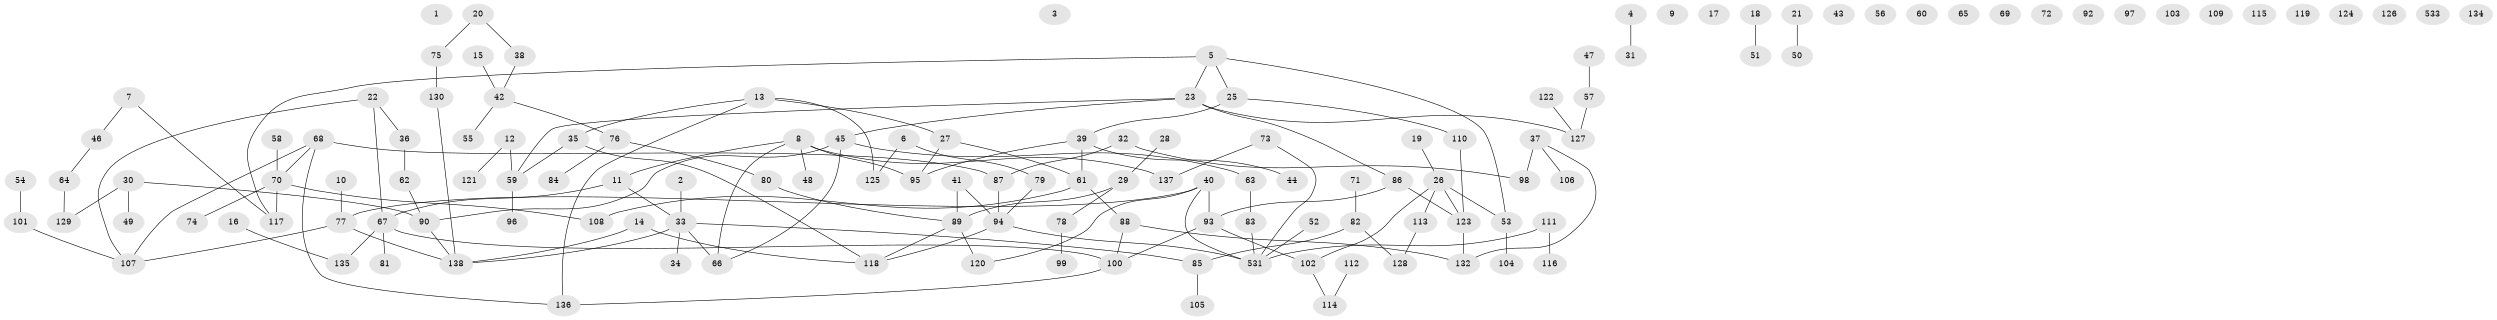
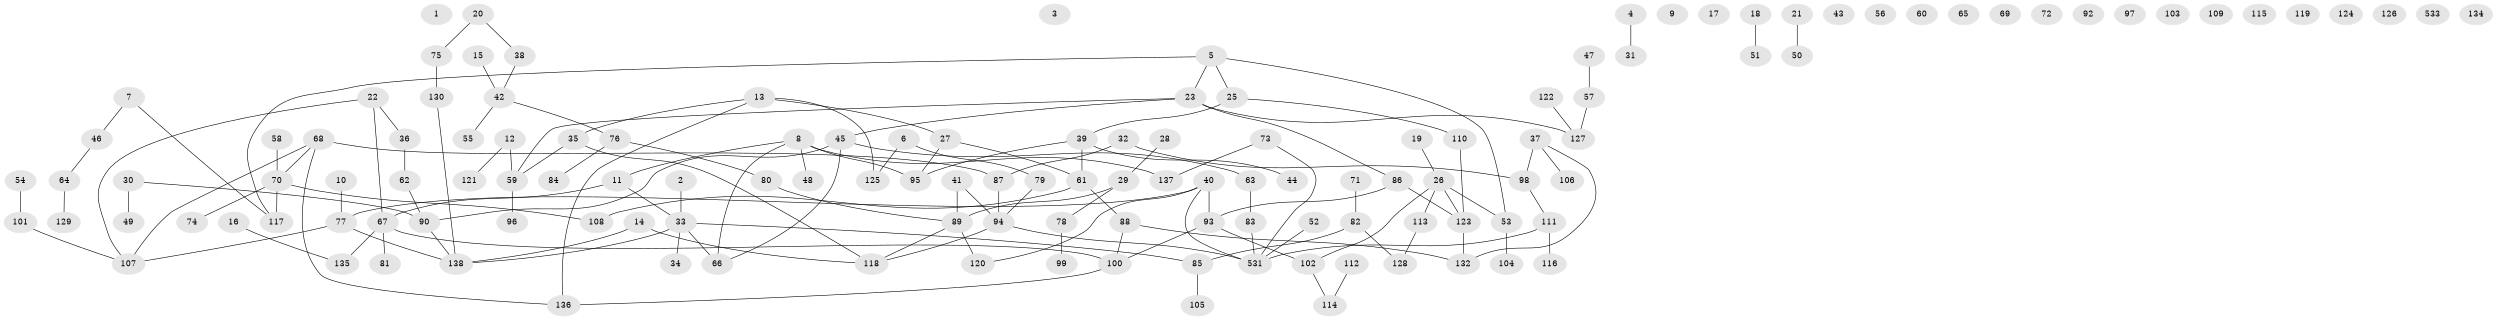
edge "98" -- "111": added
edge "30" -- "129": removed
